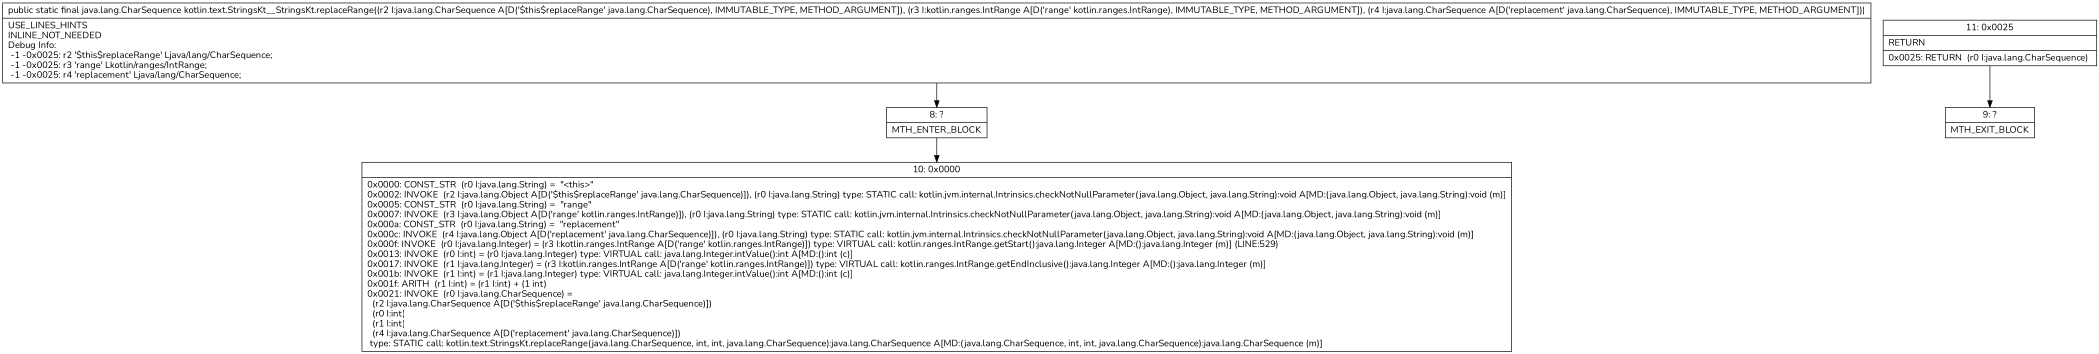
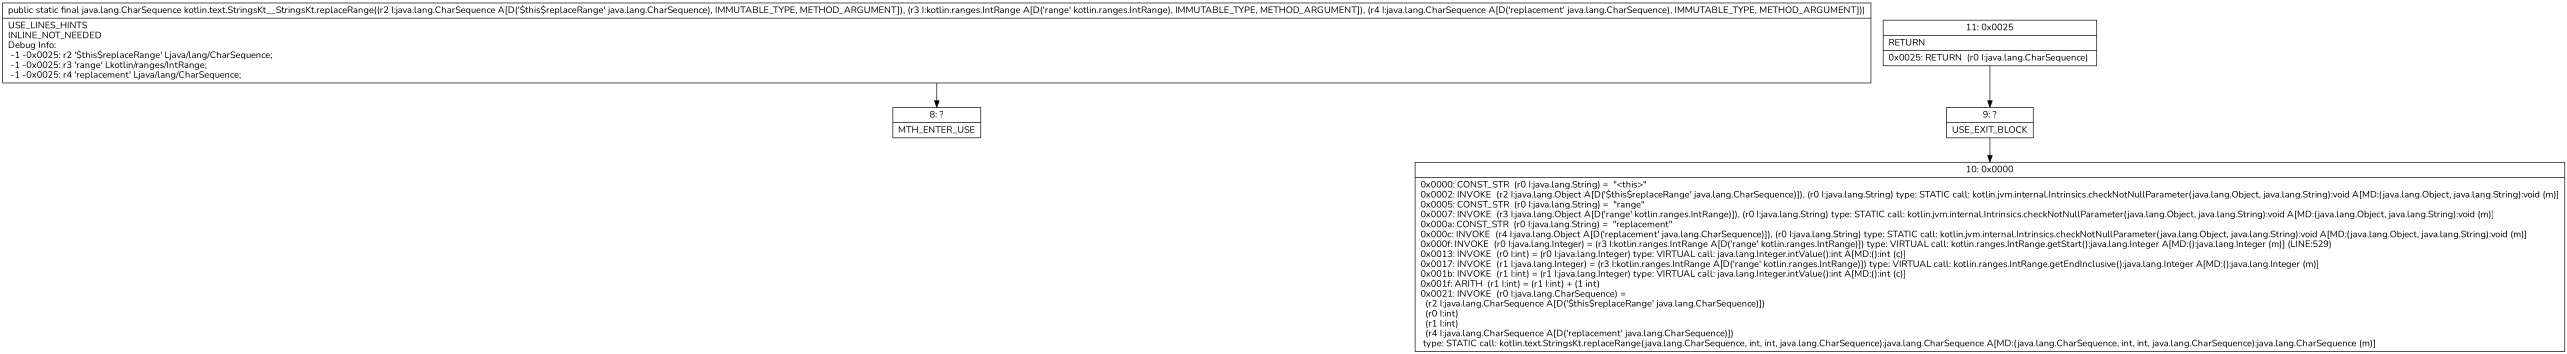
node "8: ?": text "MTH_ENTER_BLOCK" -> "MTH_ENTER_USE"
node "9: ?": text "MTH_EXIT_BLOCK" -> "USE_EXIT_BLOCK"
edge "8: ?" -> "10: 0x0000": now "9: ?" -> "10: 0x0000"
